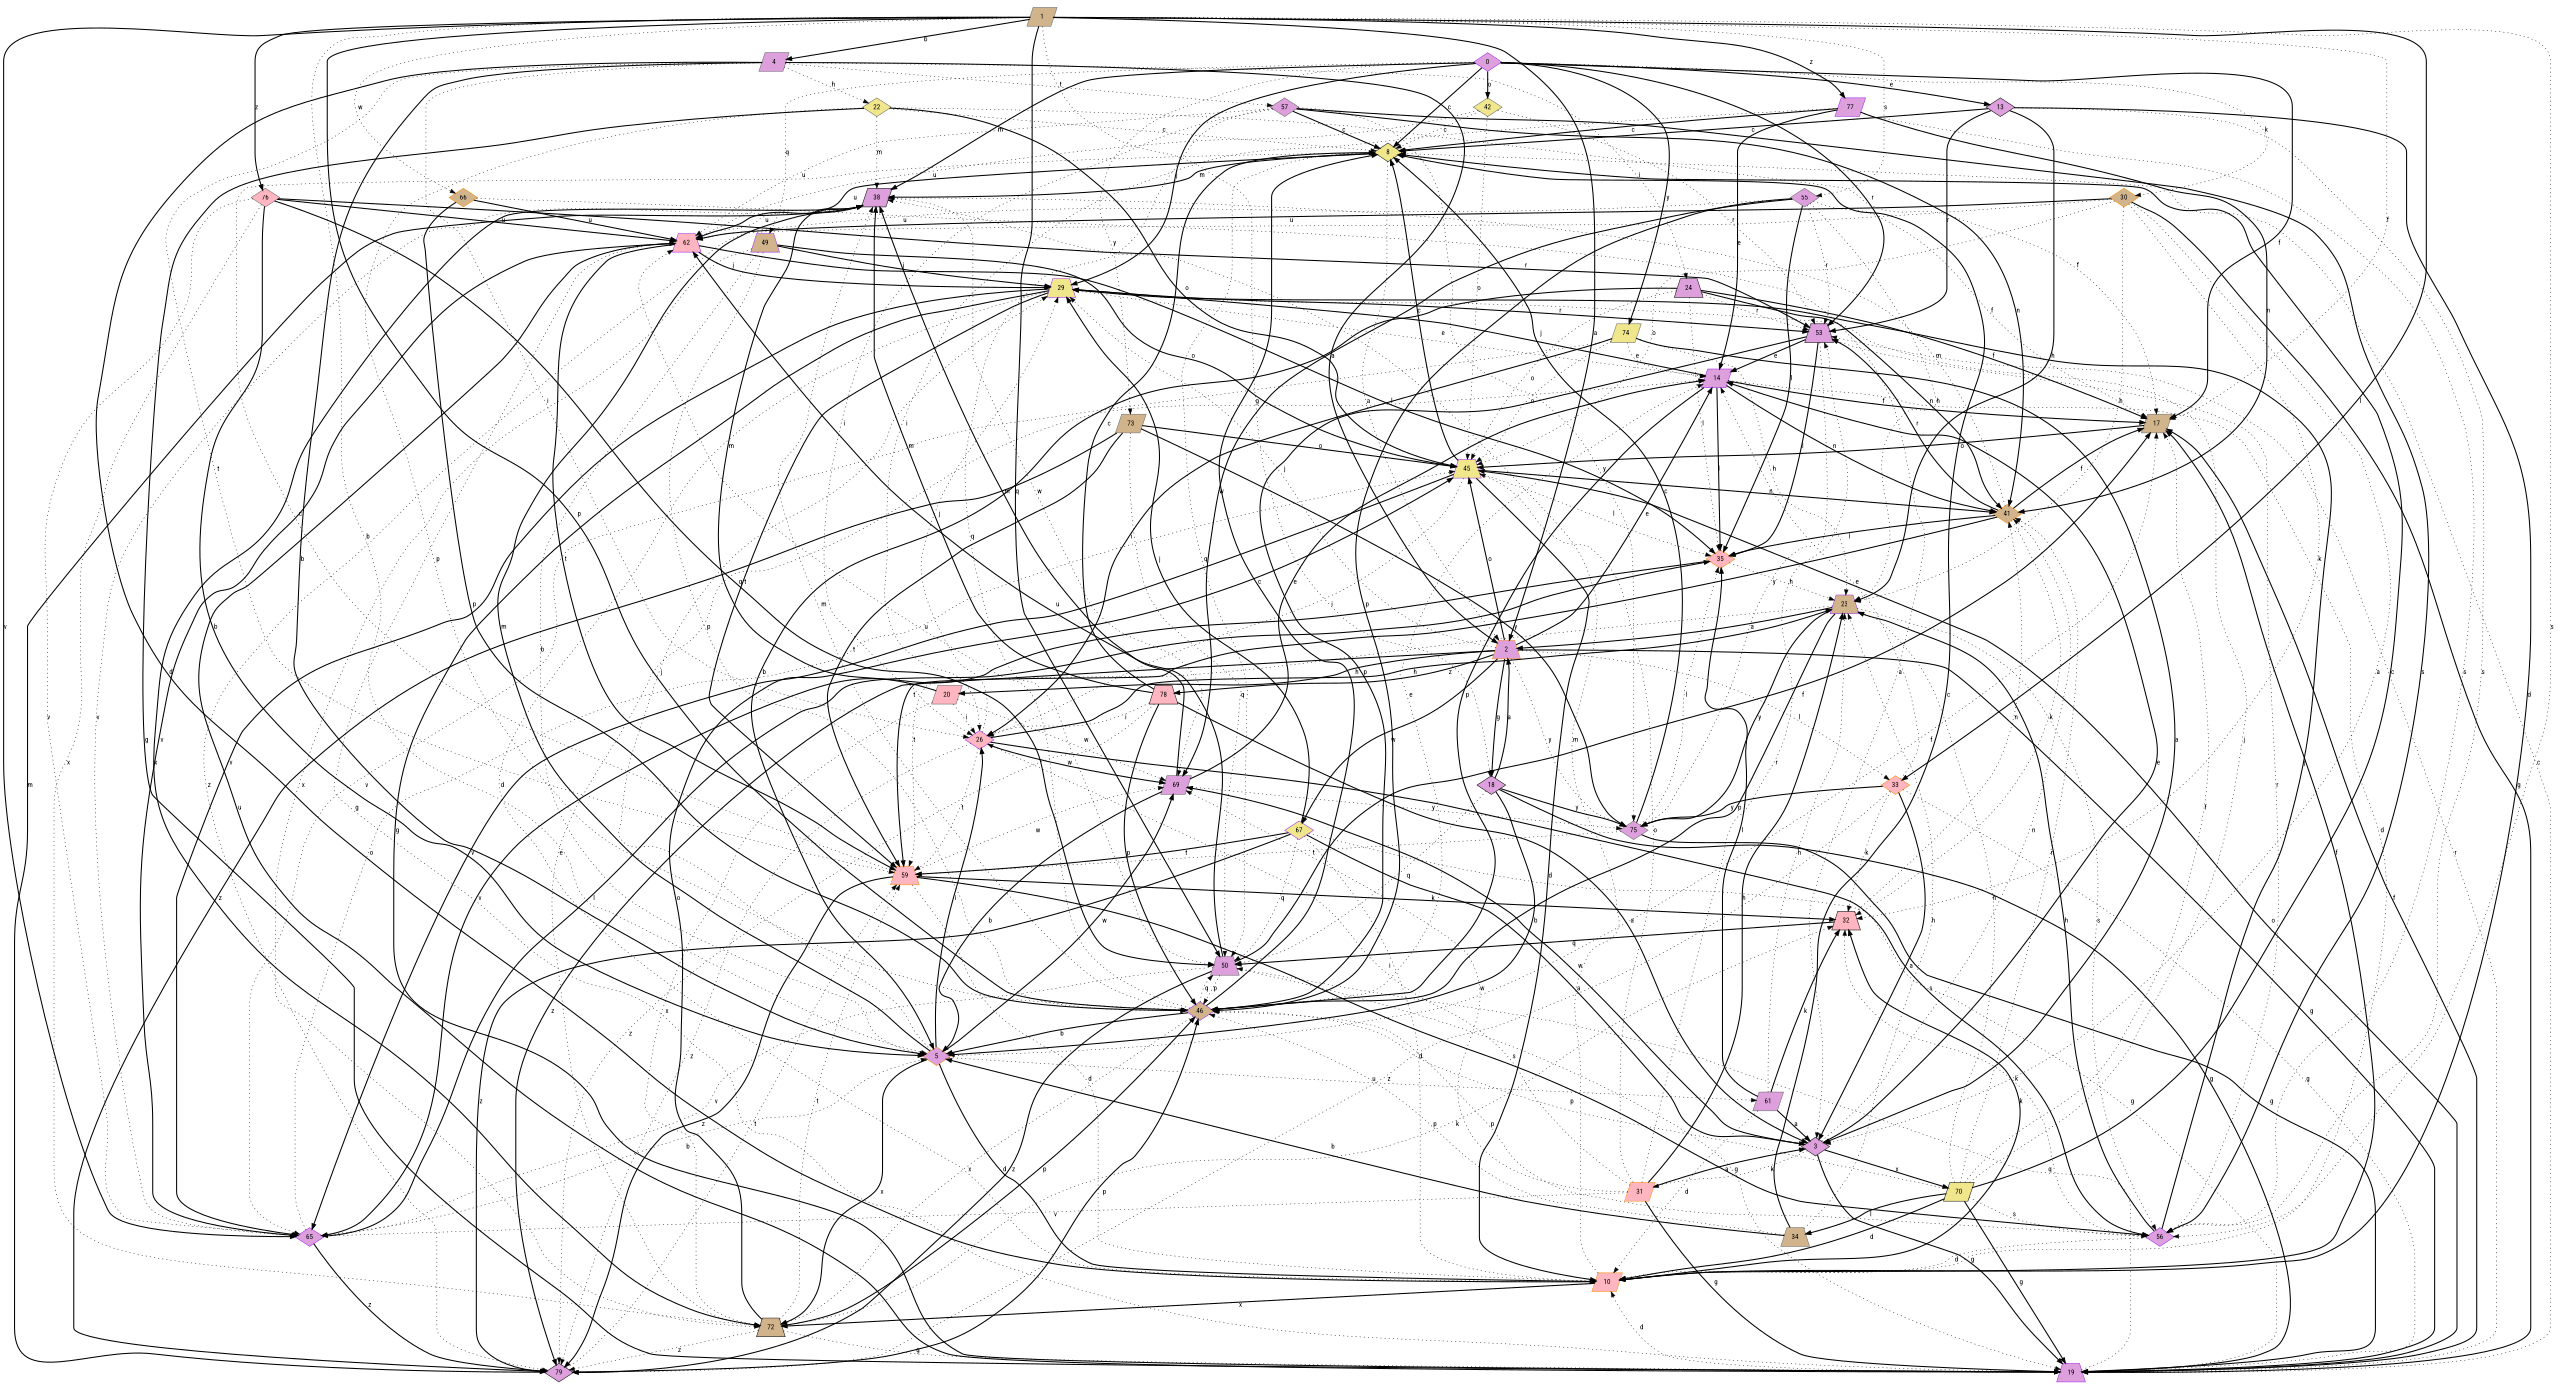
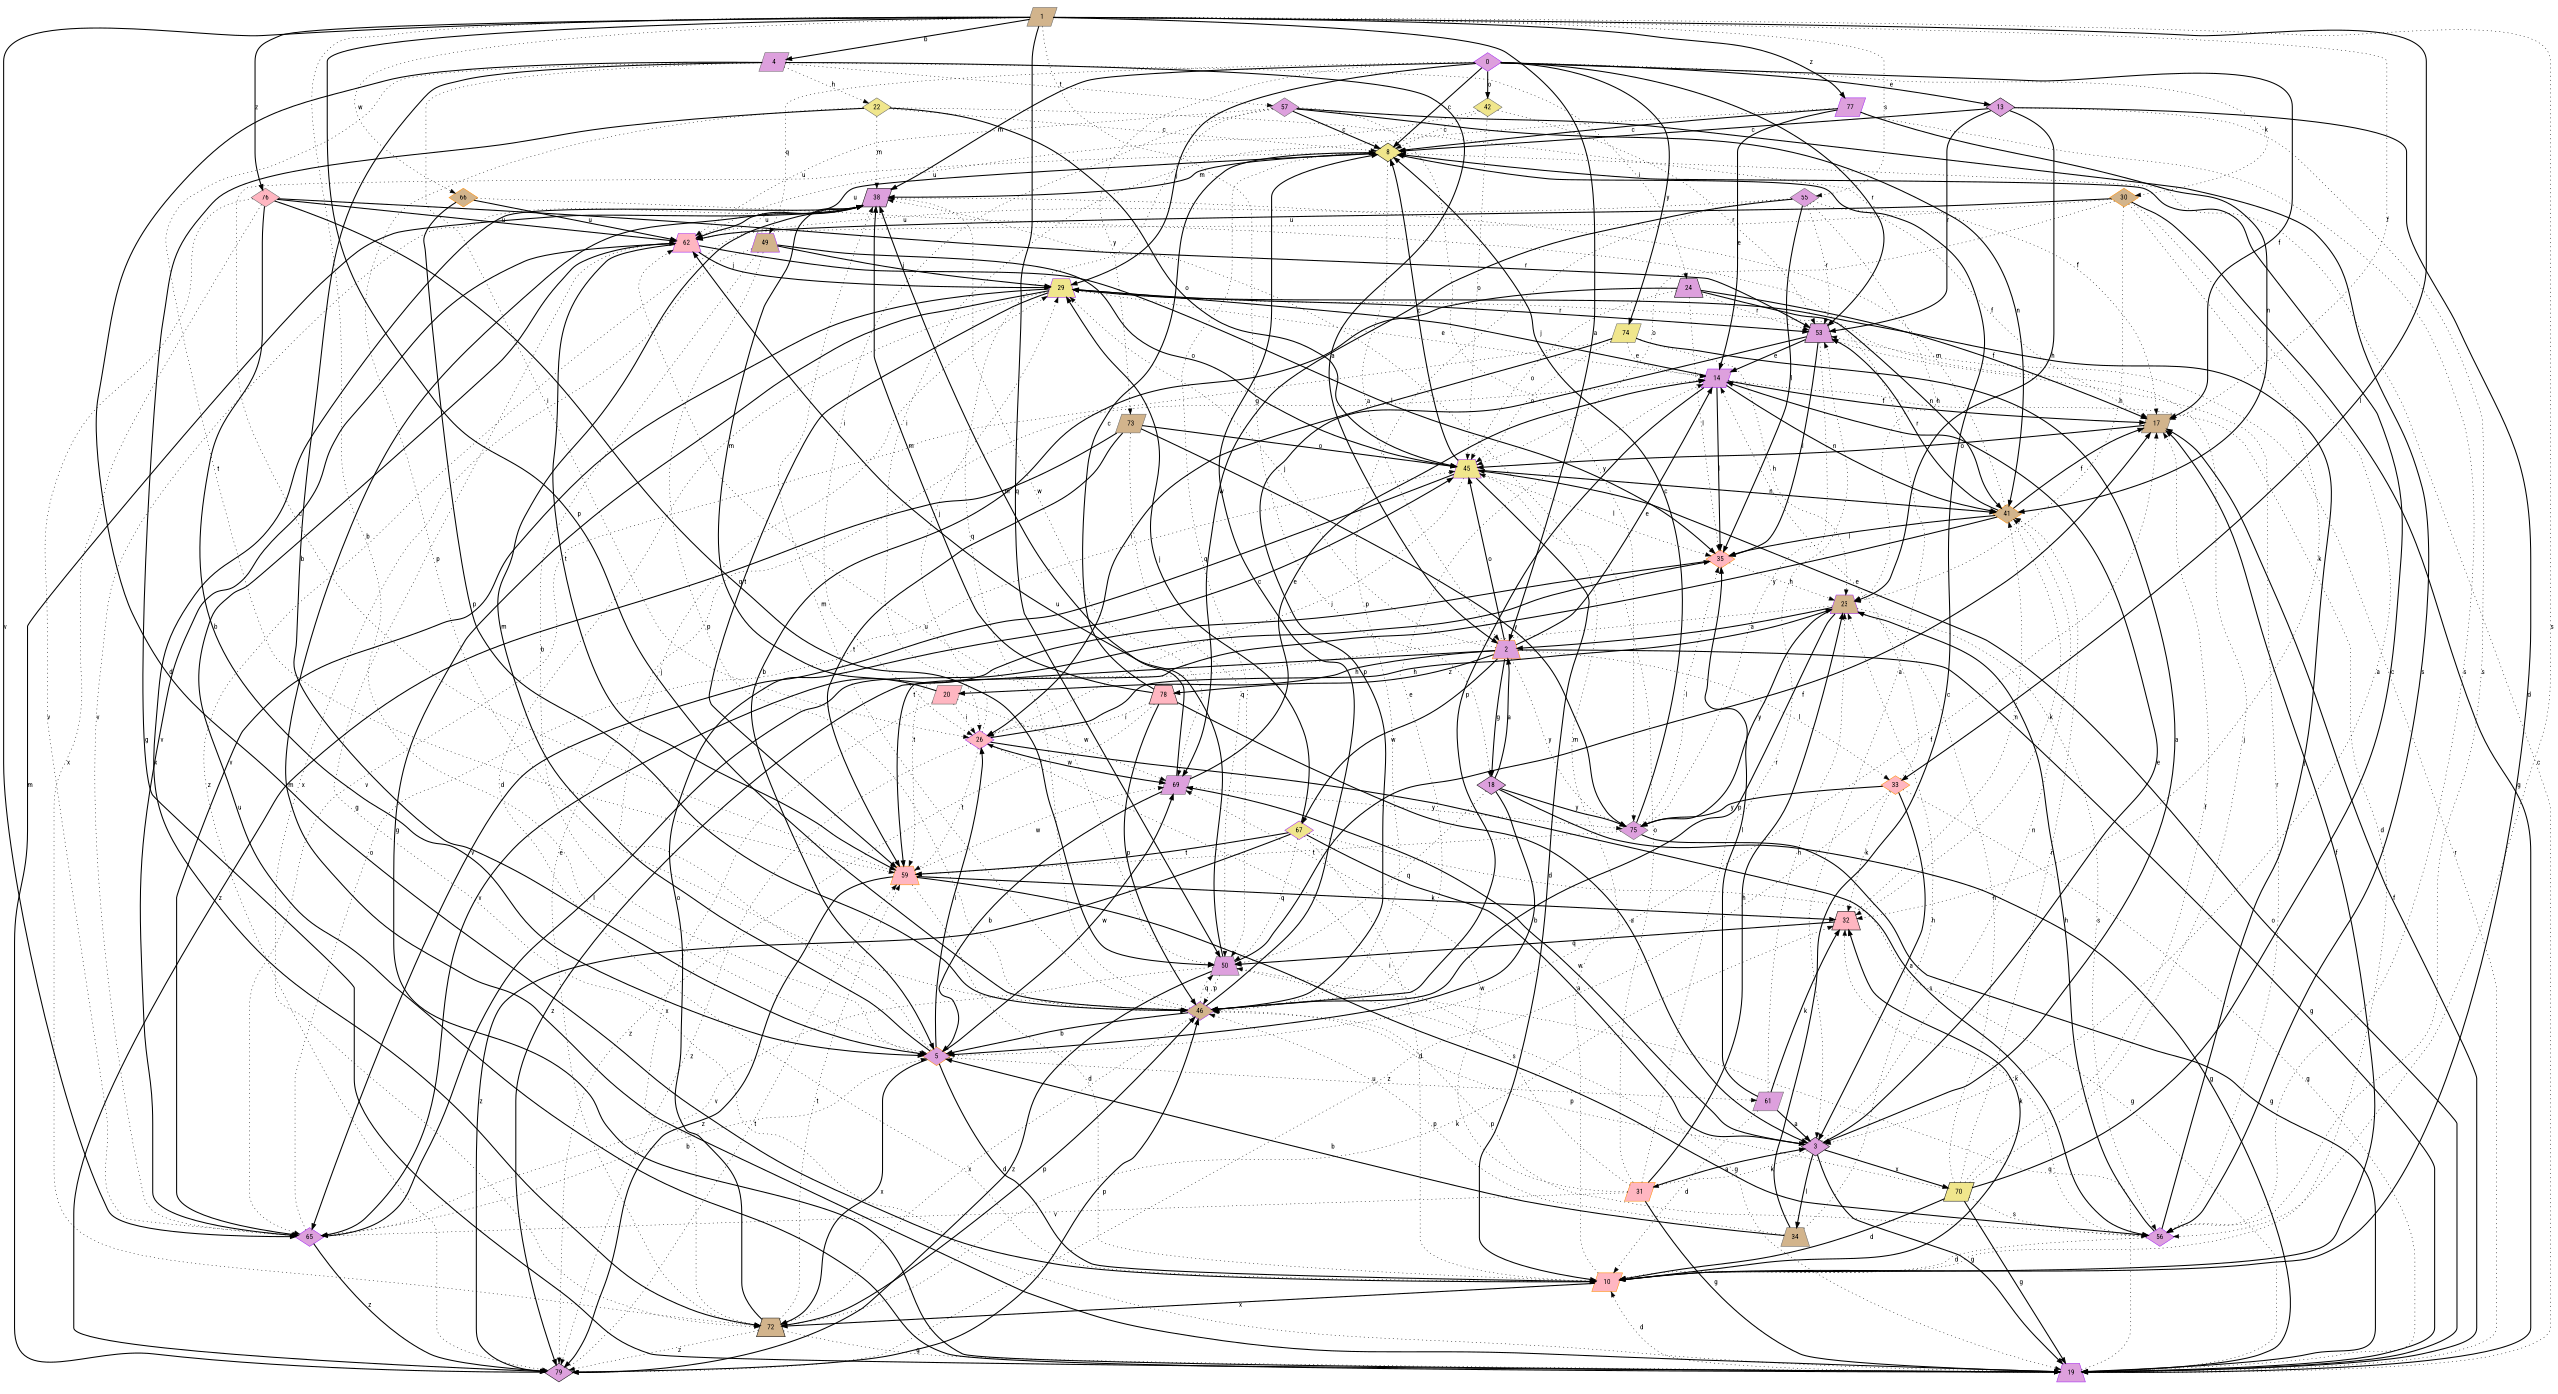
edge "55" -> "46": style bold -> dotted
edge "19" -> "38": added, label "m"
edge "70" -> "34": now "3" -> "34"
